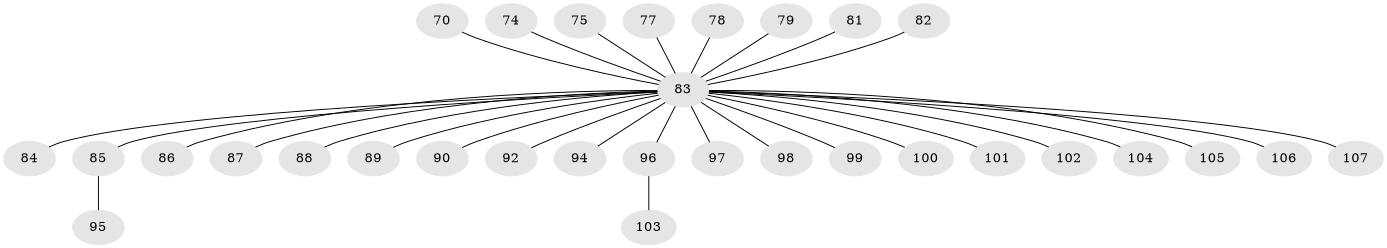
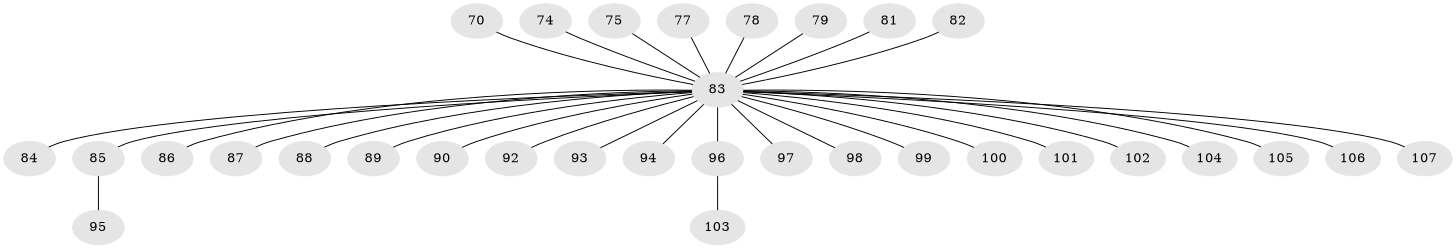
node "93": added
